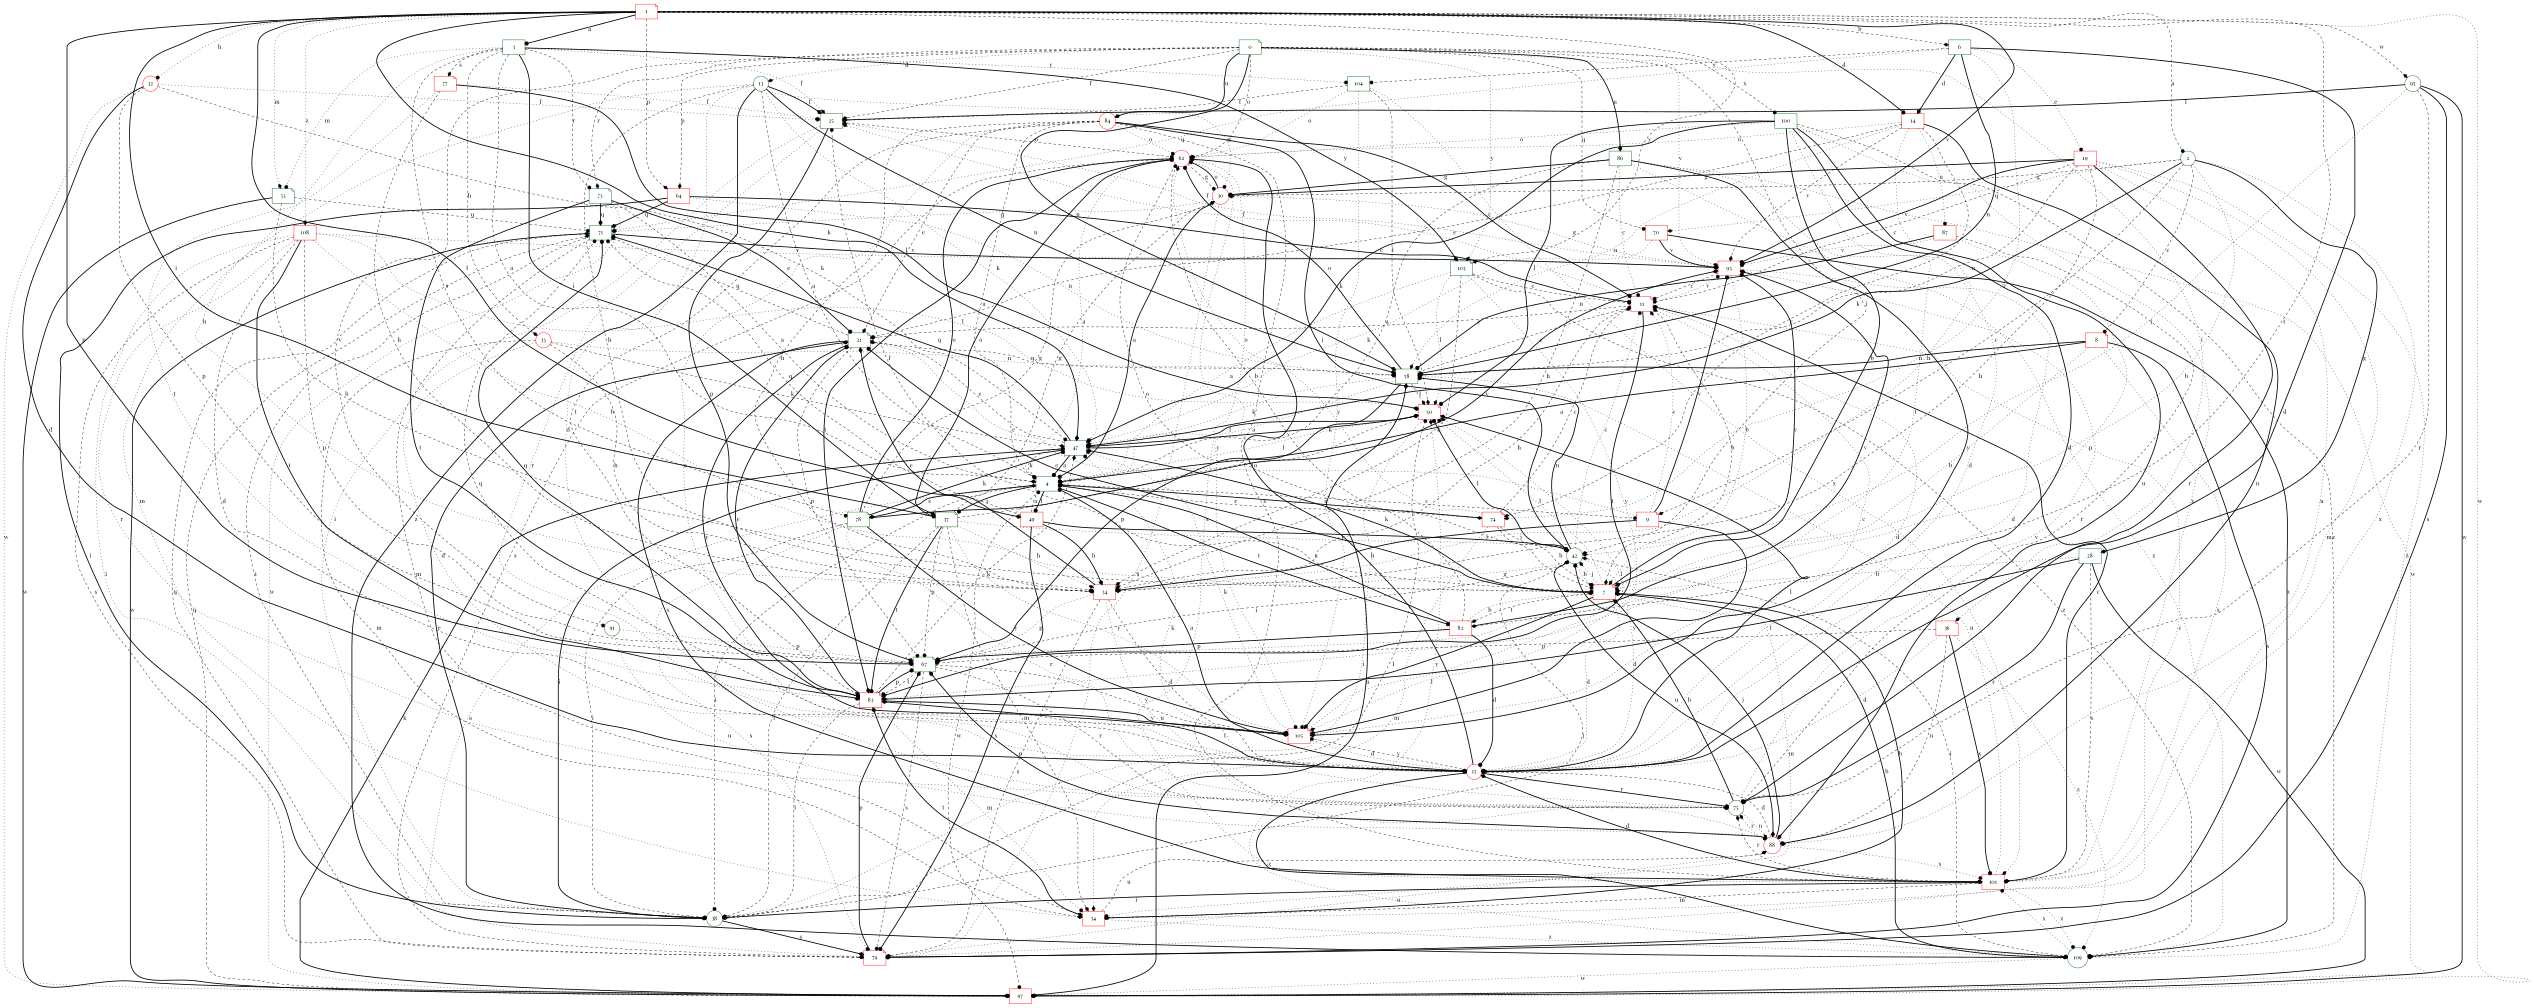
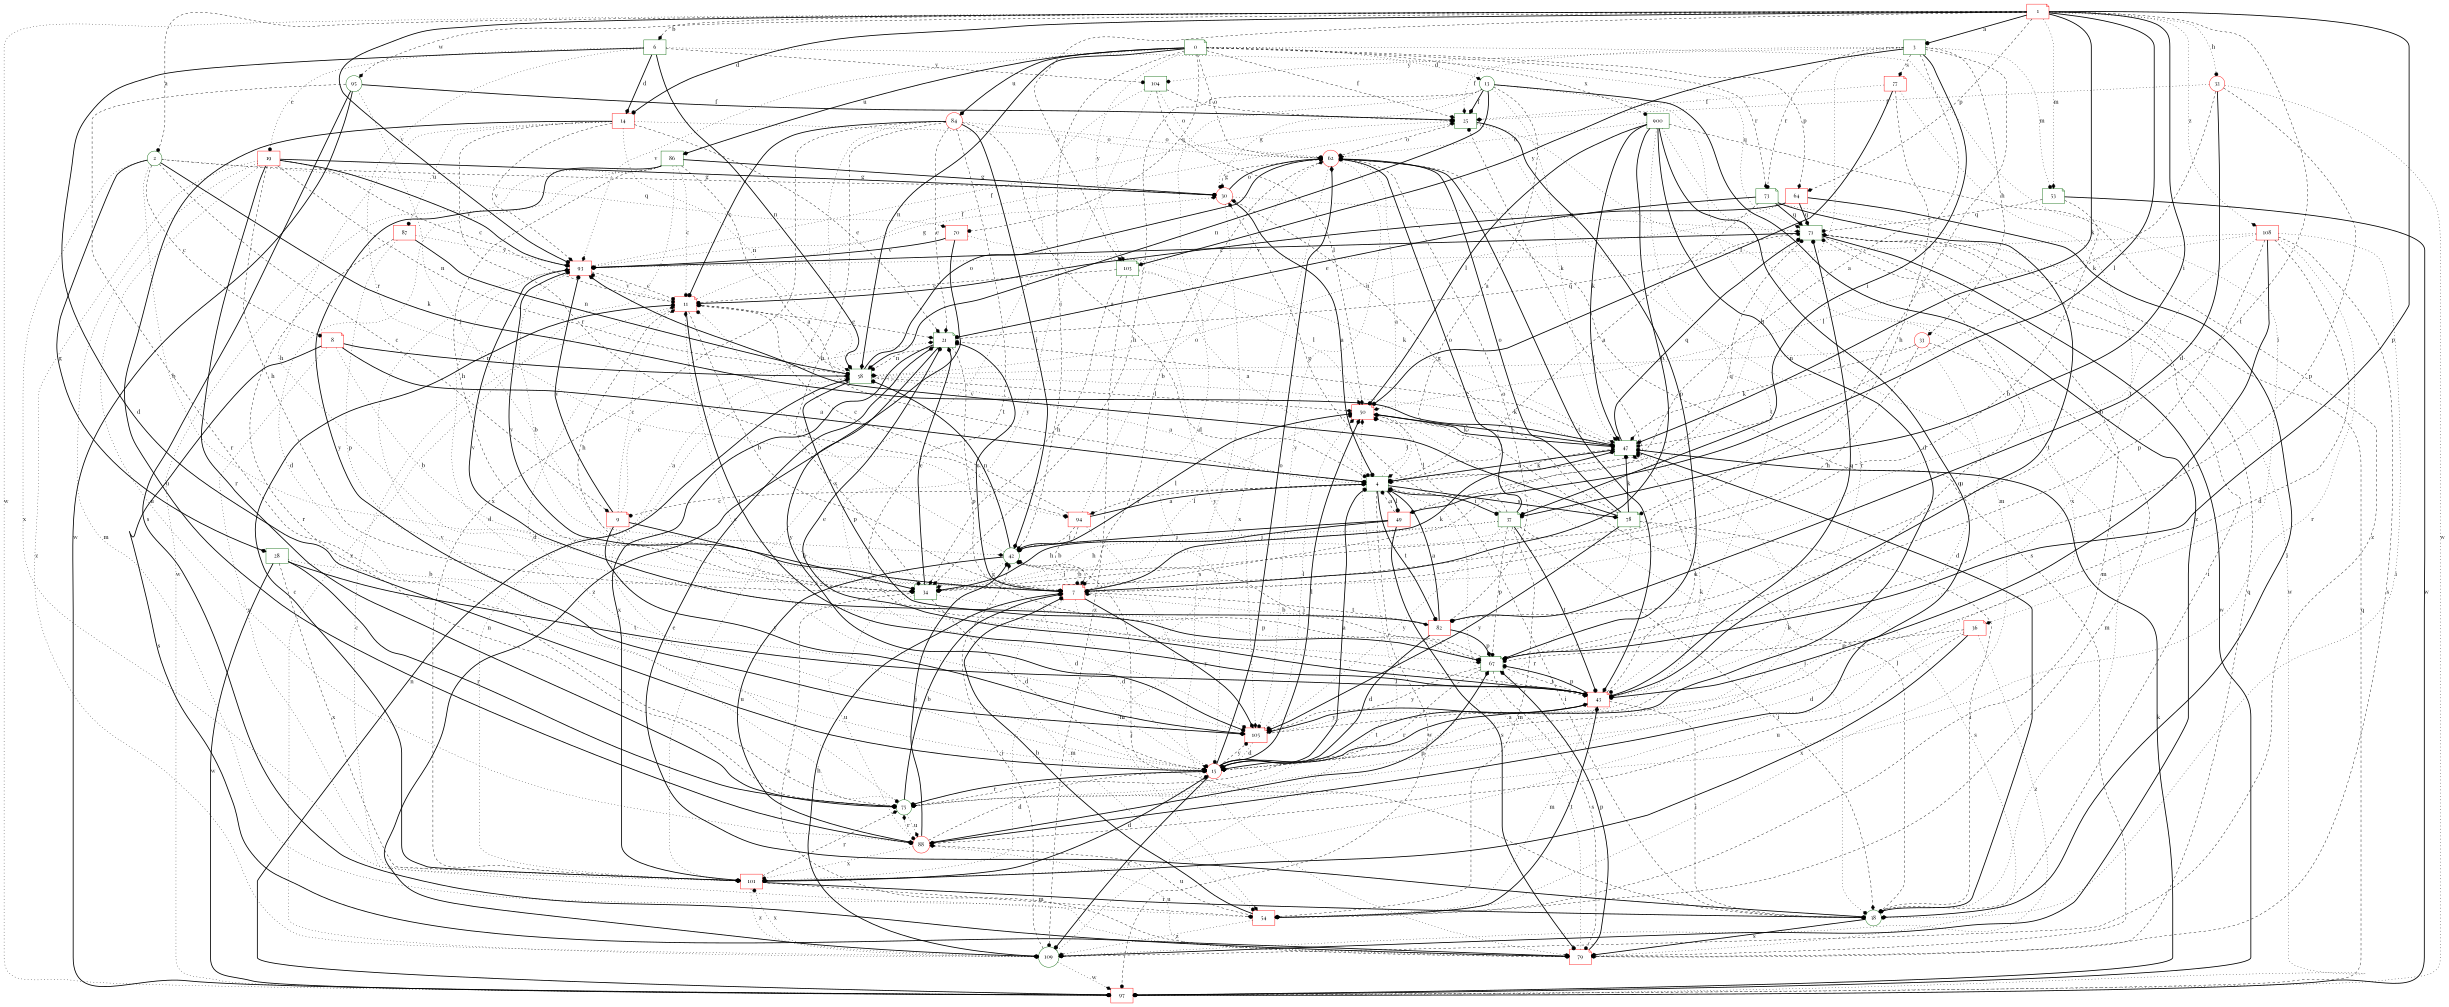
node "100": label "100" -> "900"
node "74": label "74" -> "94"
node "34": color red -> darkgreen
node "91": removed
edge "32" -> "15": now "32" -> "82"
node "83": label "83" -> "43"
